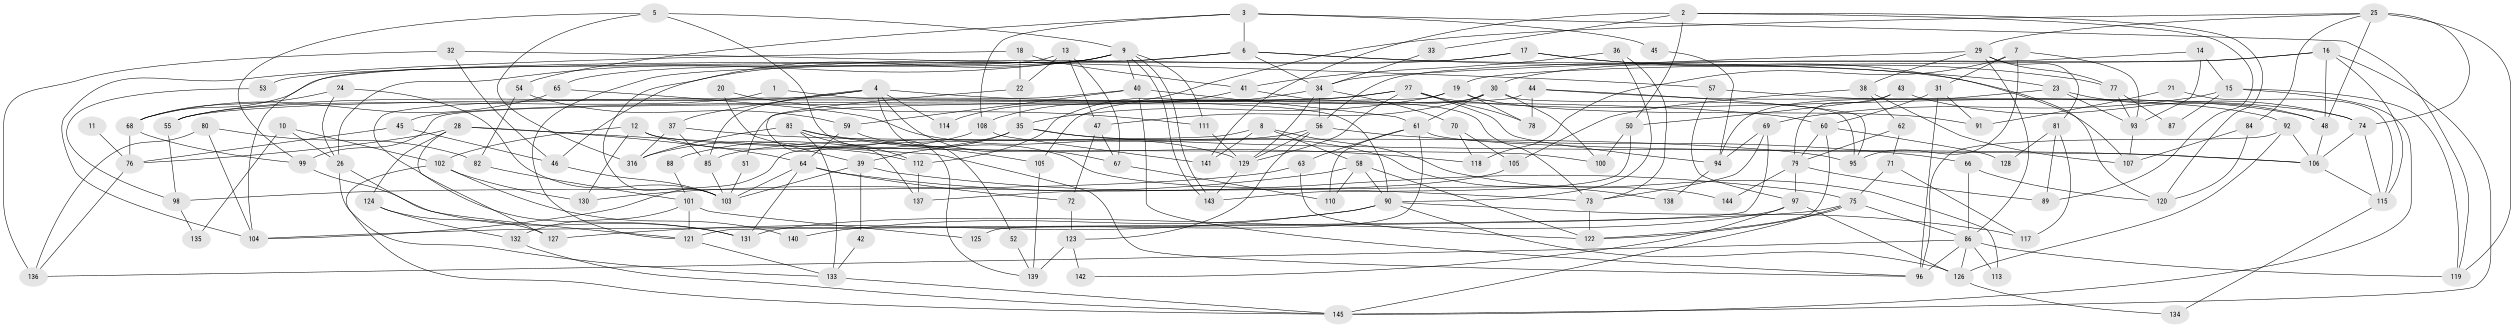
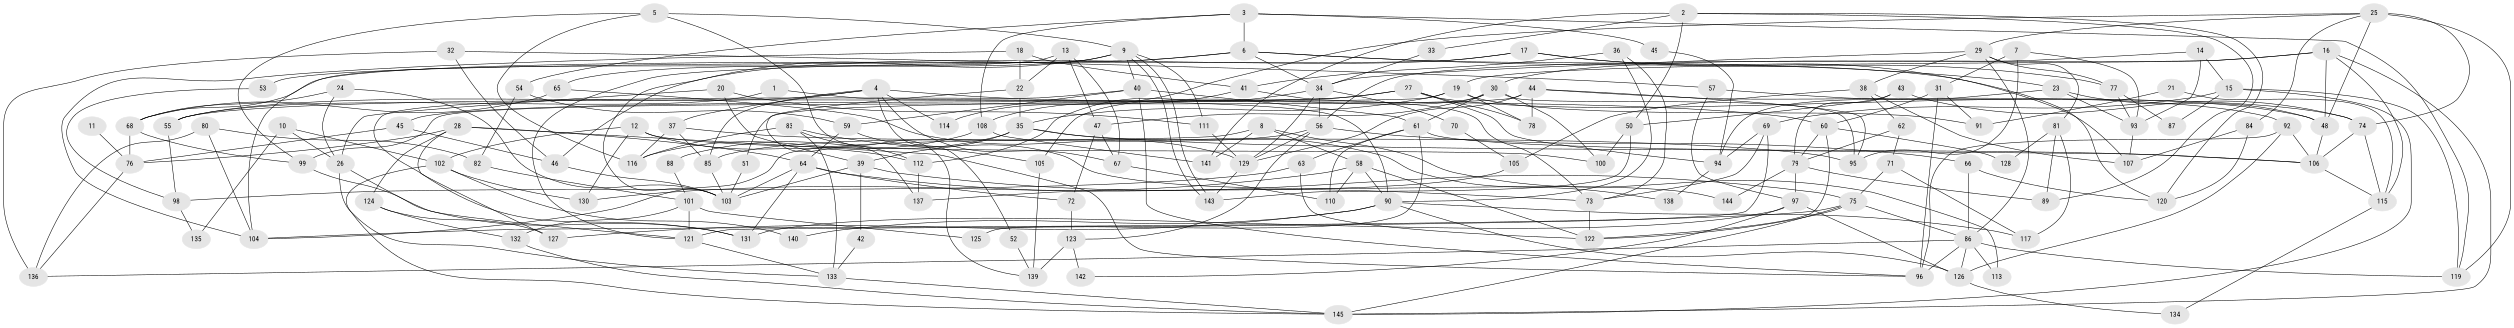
edge "9" -- "26": now "20" -- "26"
edge "27" -- "129": now "44" -- "129"
node "316": label "316" -> "116"
node "118": removed
